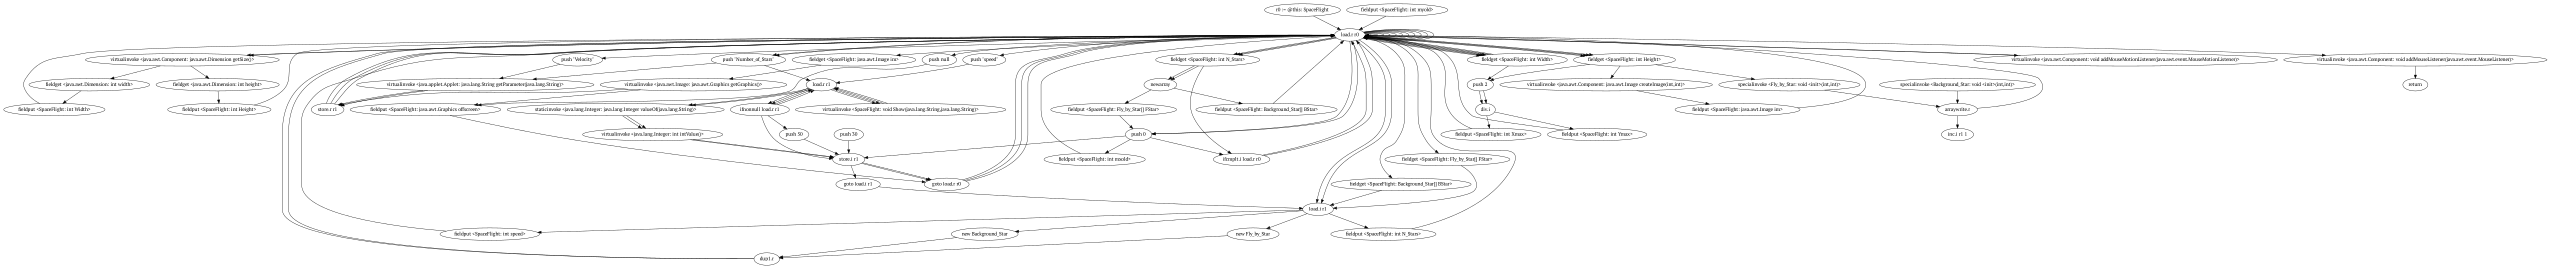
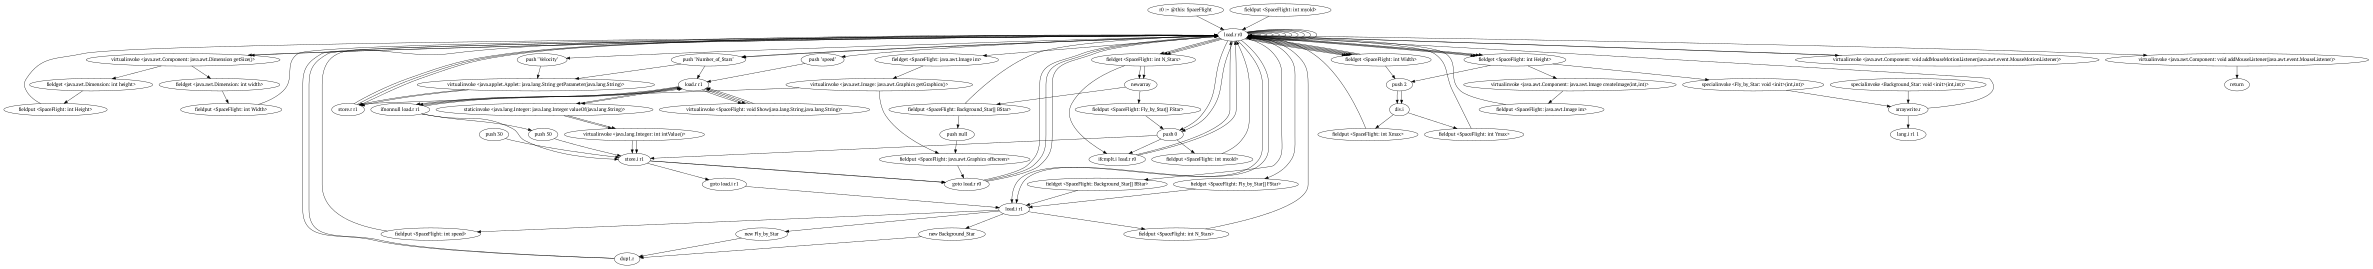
edge "load.r r0" -> "push null": now "fieldput <SpaceFlight: Background_Star[] BStar>" -> "push null"
node "inc.i r1 1": label "inc.i r1 1" -> "lang.i r1 1"
